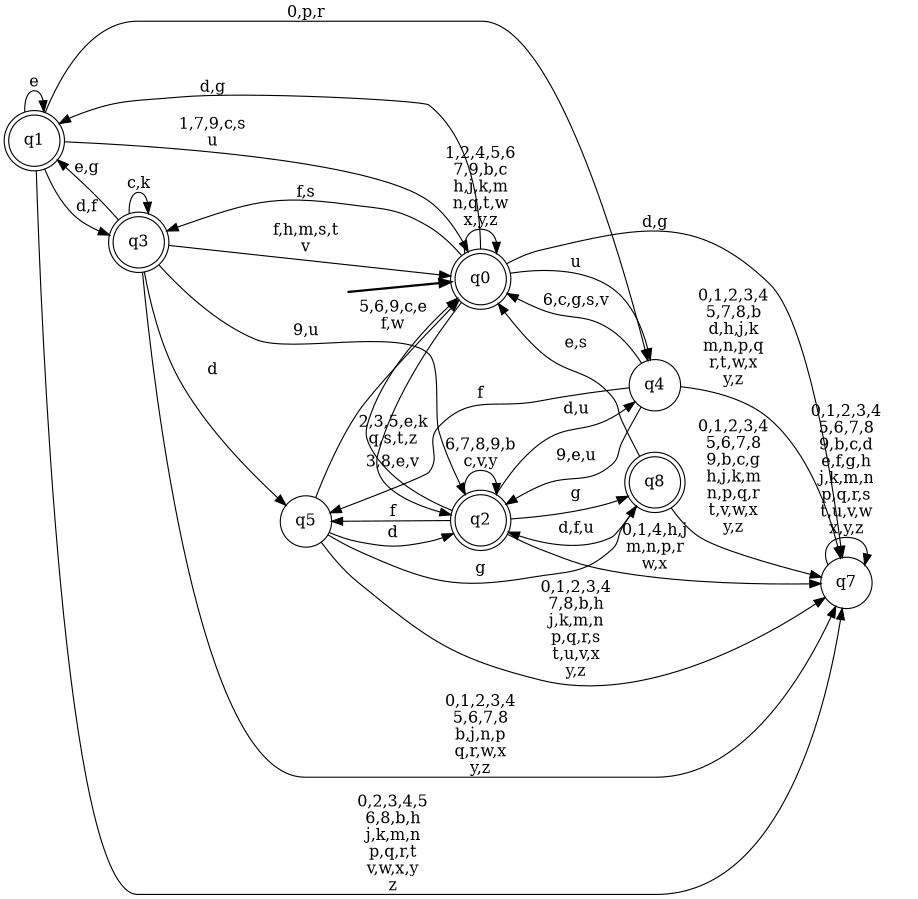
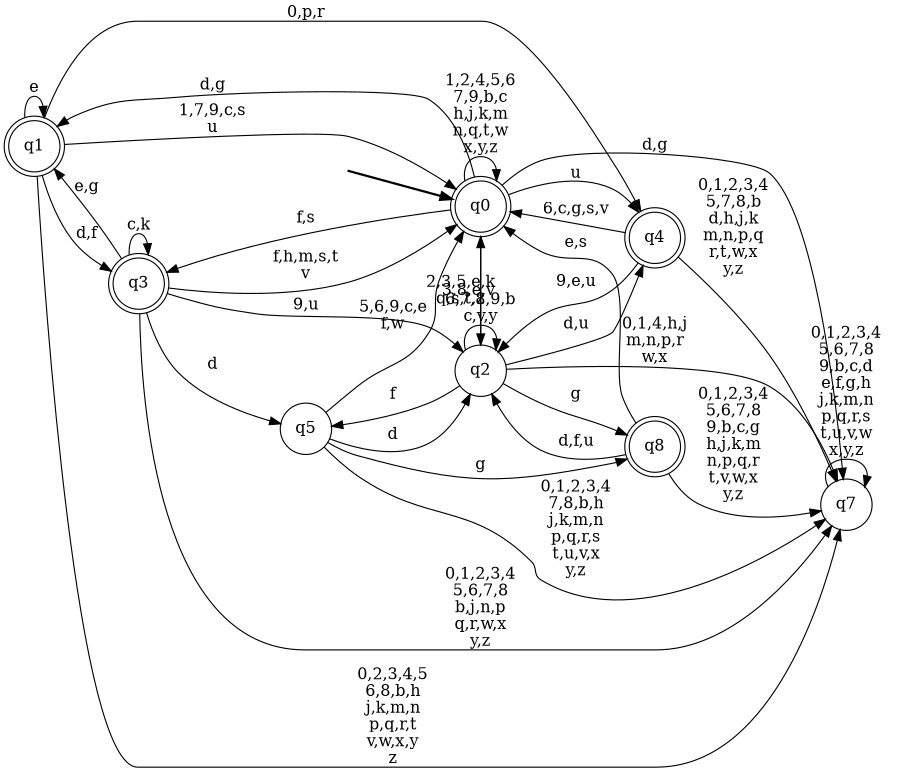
node "q4": shape circle -> doublecircle
edge "q4" -> "q5": removed, label "f"
node "q2": shape doublecircle -> circle
